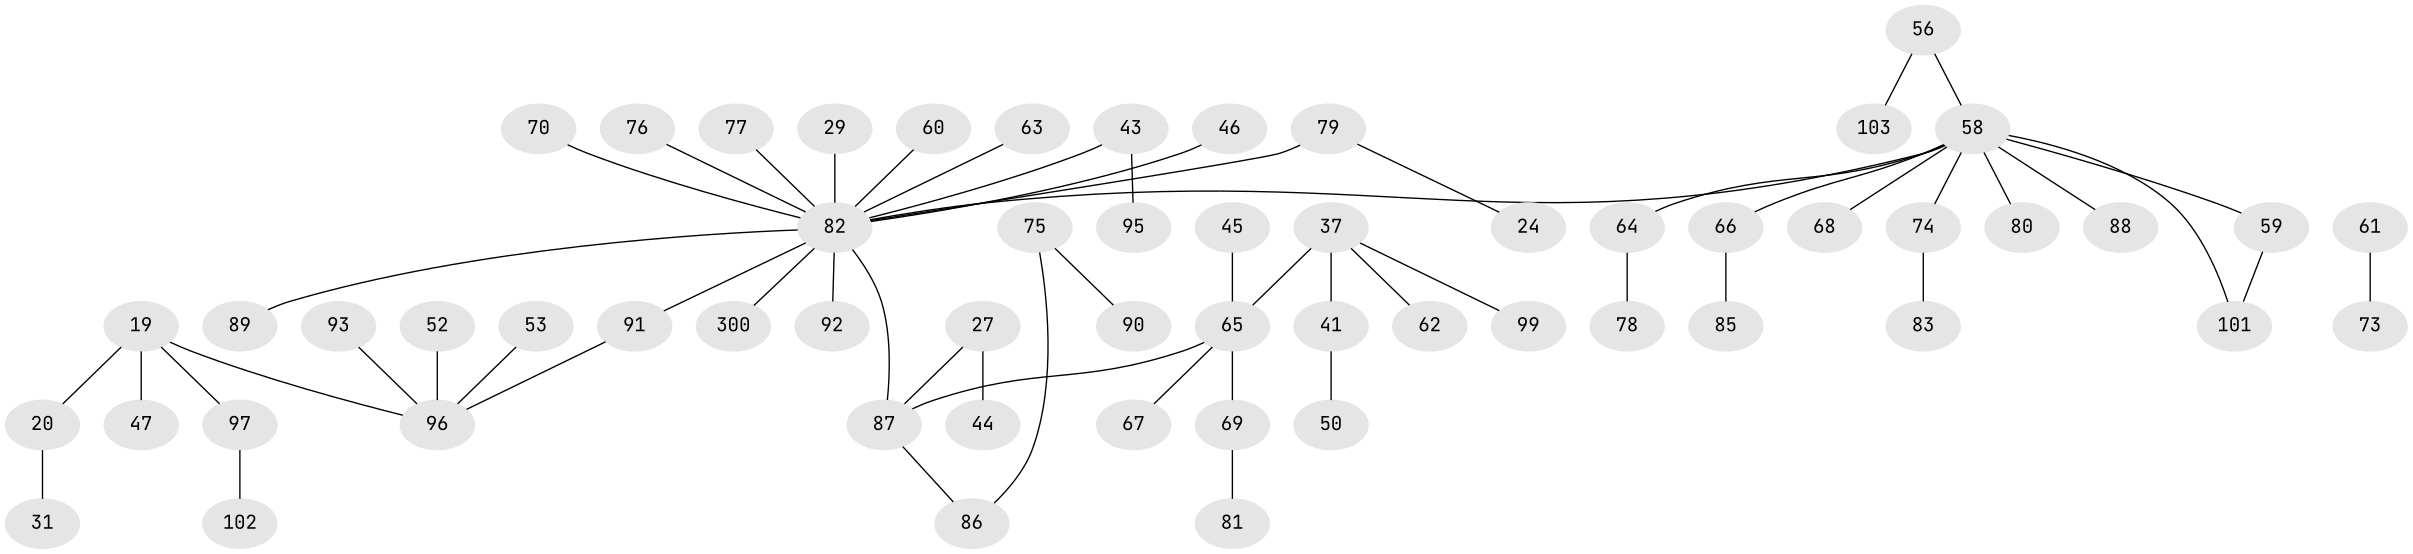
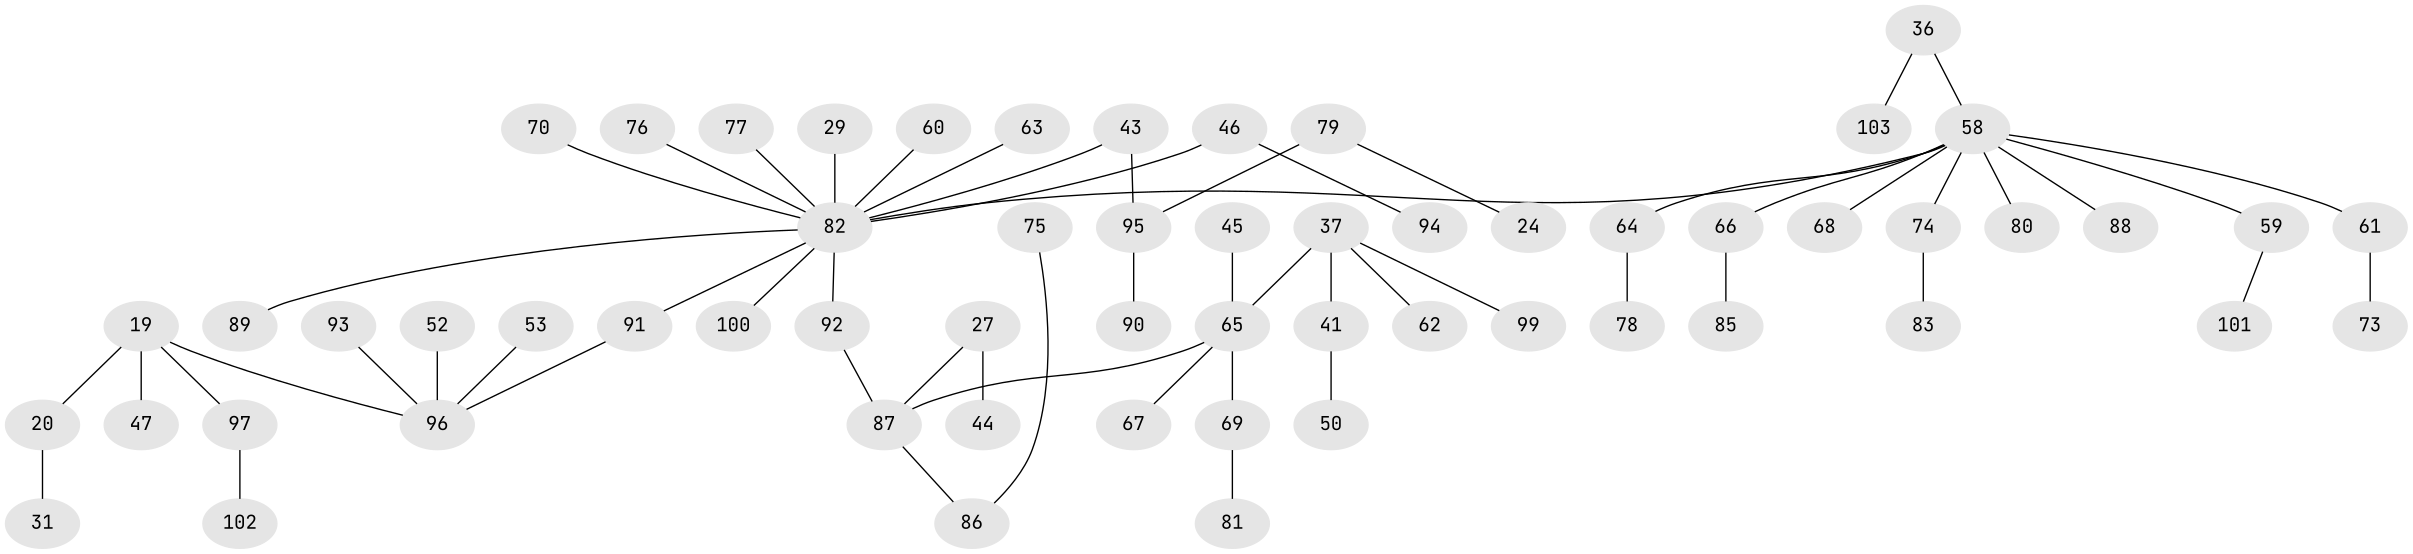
node "56": label "56" -> "36"
edge "79" -- "82": now "79" -- "95"
edge "58" -- "101": now "58" -- "61"
node "94": added
edge "75" -- "90": now "95" -- "90"
edge "82" -- "87": now "92" -- "87"
node "300": label "300" -> "100"
